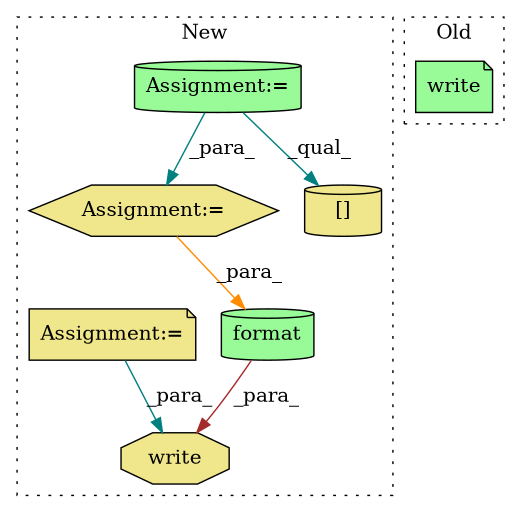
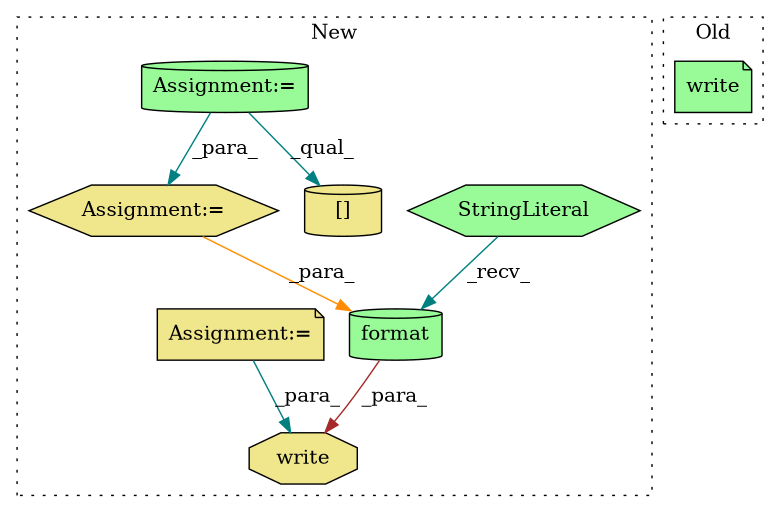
node "StringLiteral": added
